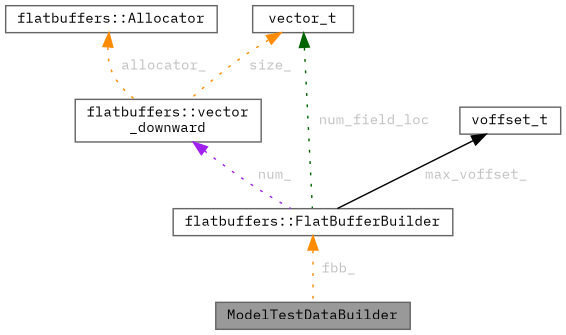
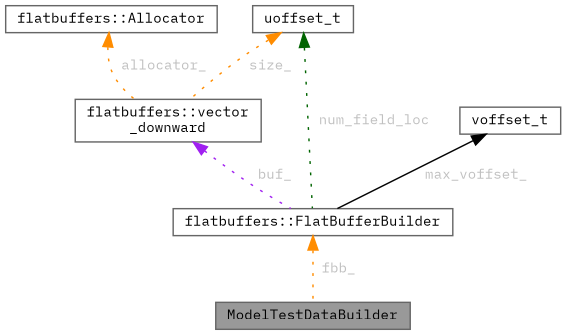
node "vector_t": label "vector_t" -> "uoffset_t"
edge "flatbuffers::FlatBufferBuilder" -> "flatbuffers::vector _downward": label " num_" -> " buf_"
